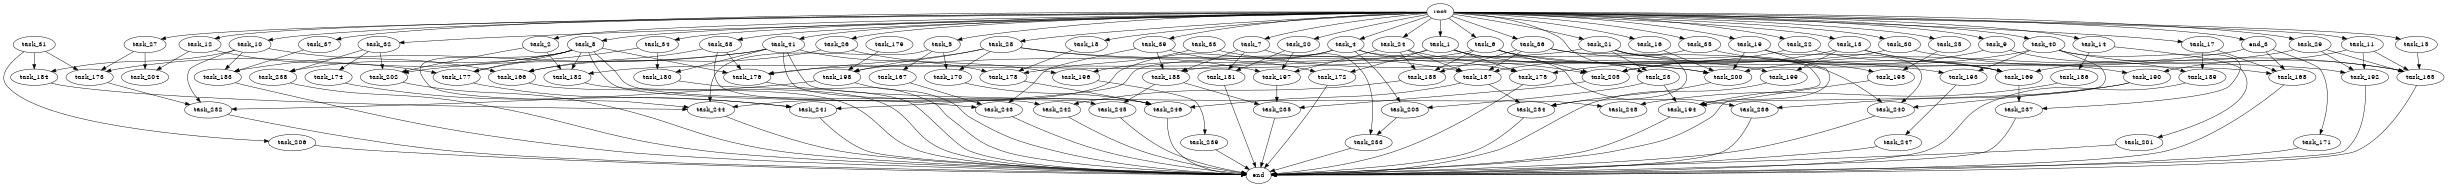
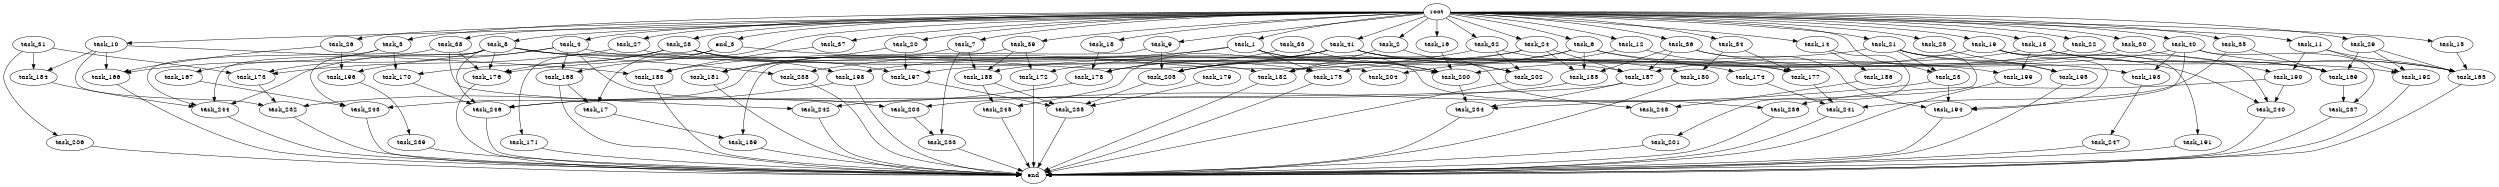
edge "task_17" -> "task_168": reversed
edge "task_179" -> "task_198": now "task_179" -> "task_235"
node "task_191": added
